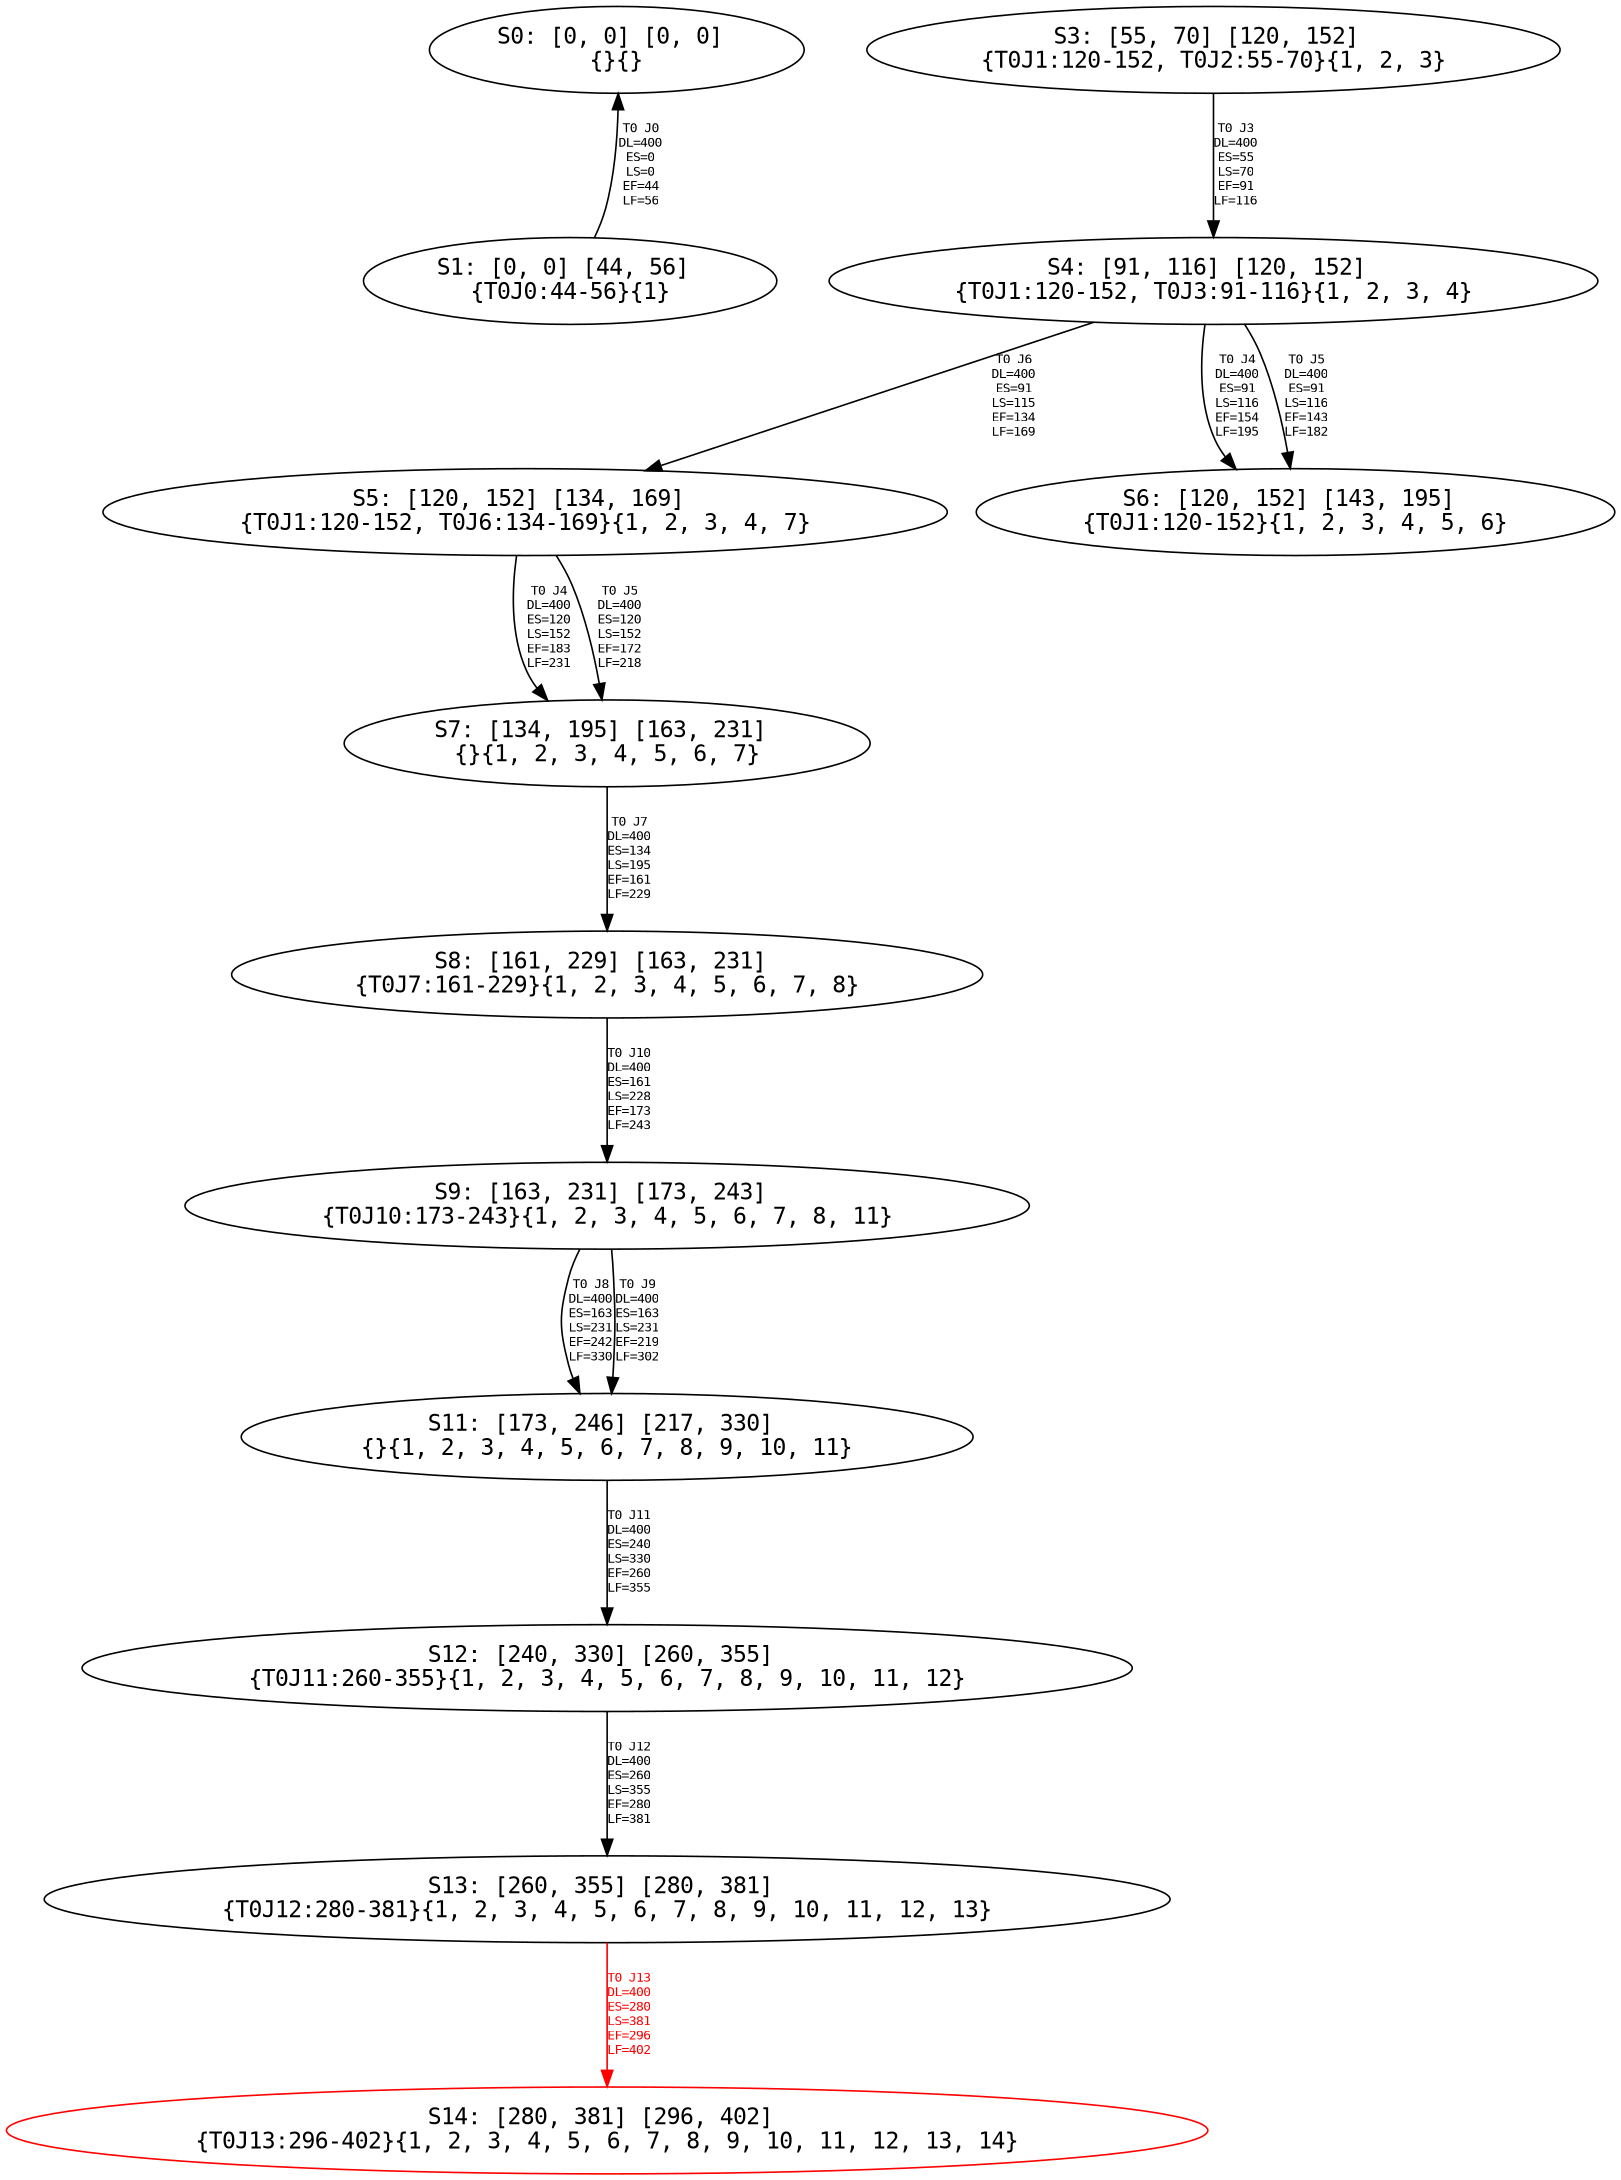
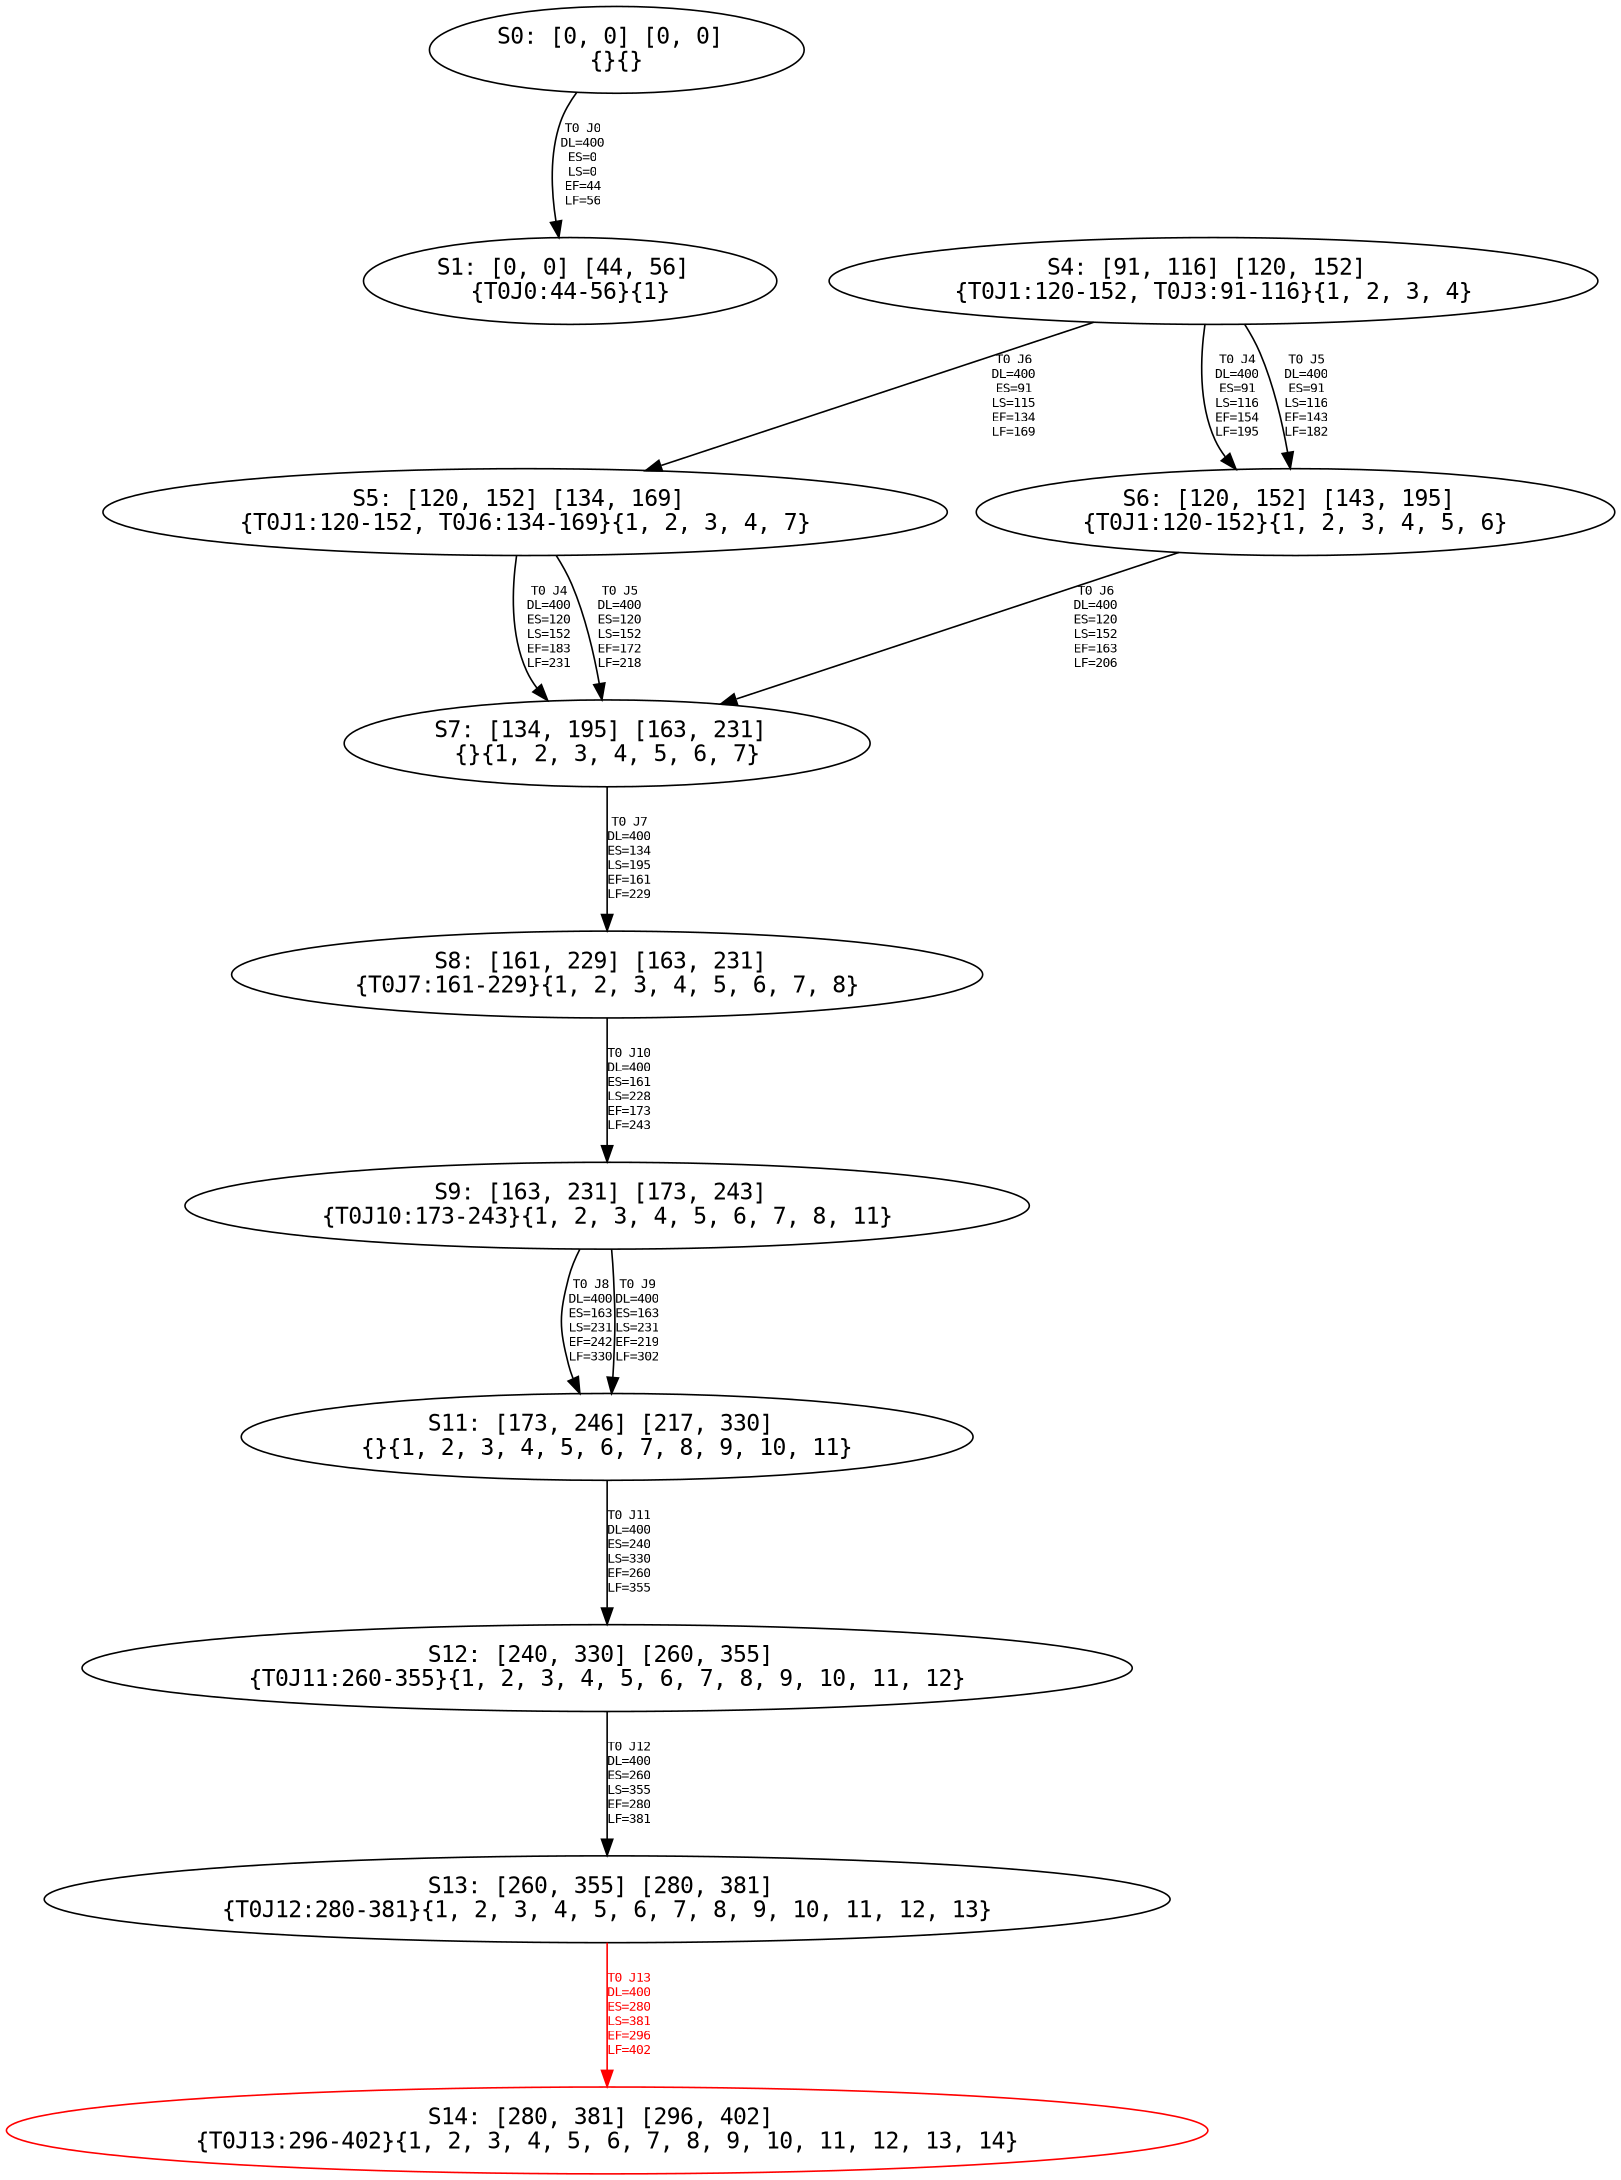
node "S3: [55, 70] [120, 152] {T0J1:120-152, T0J2:55-70}{1, 2, 3}": removed
edge "S1: [0, 0] [44, 56] {T0J0:44-56}{1}" -> "S0: [0, 0] [0, 0] {}{}": reversed
edge "S6: [120, 152] [143, 195] {T0J1:120-152}{1, 2, 3, 4, 5, 6}" -> "S7: [134, 195] [163, 231] {}{1, 2, 3, 4, 5, 6, 7}": added, label "T0 J6 DL=400 ES=120 LS=152 EF=163 LF=206"
